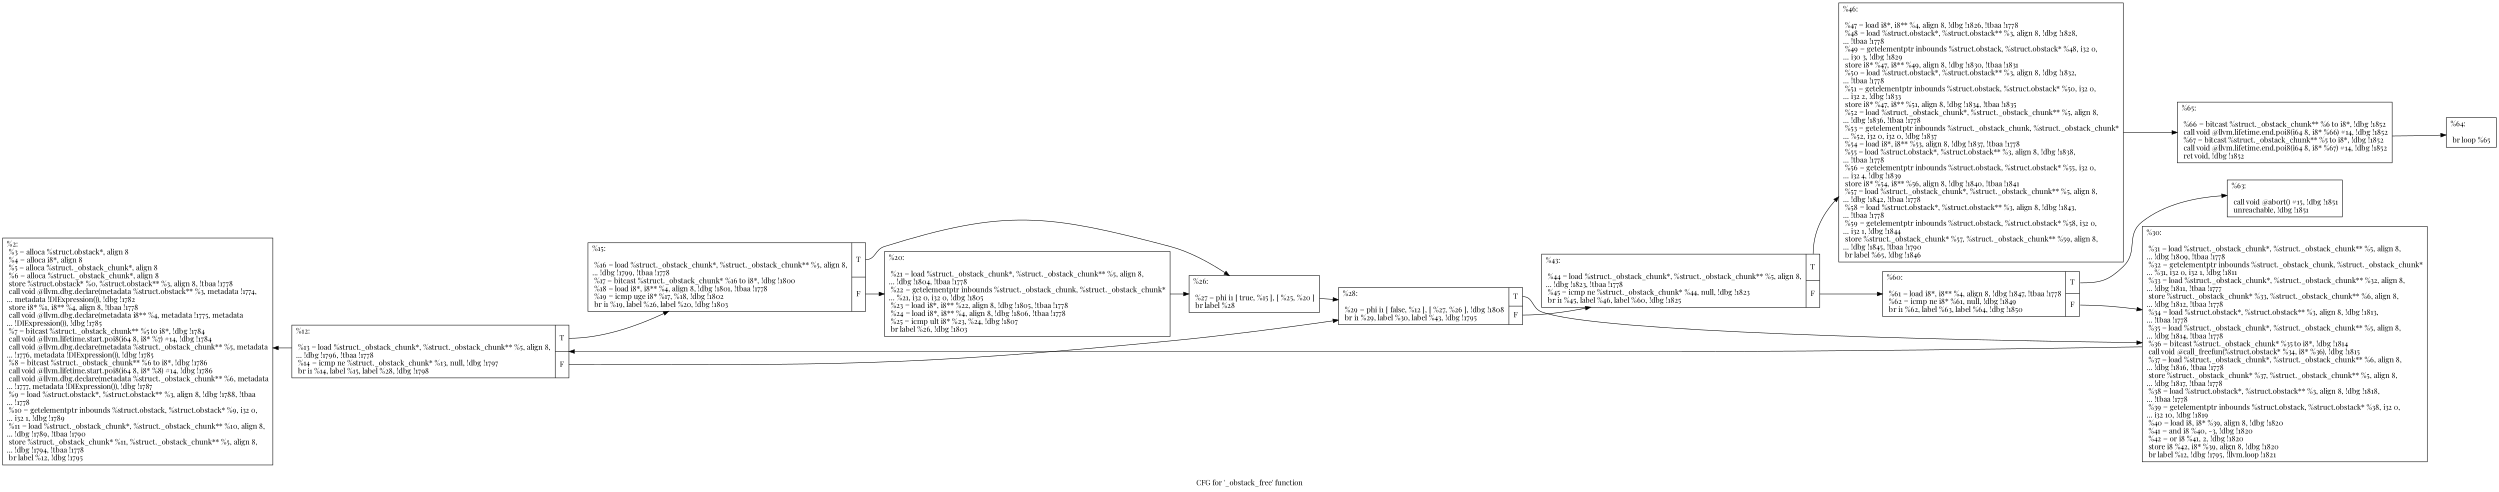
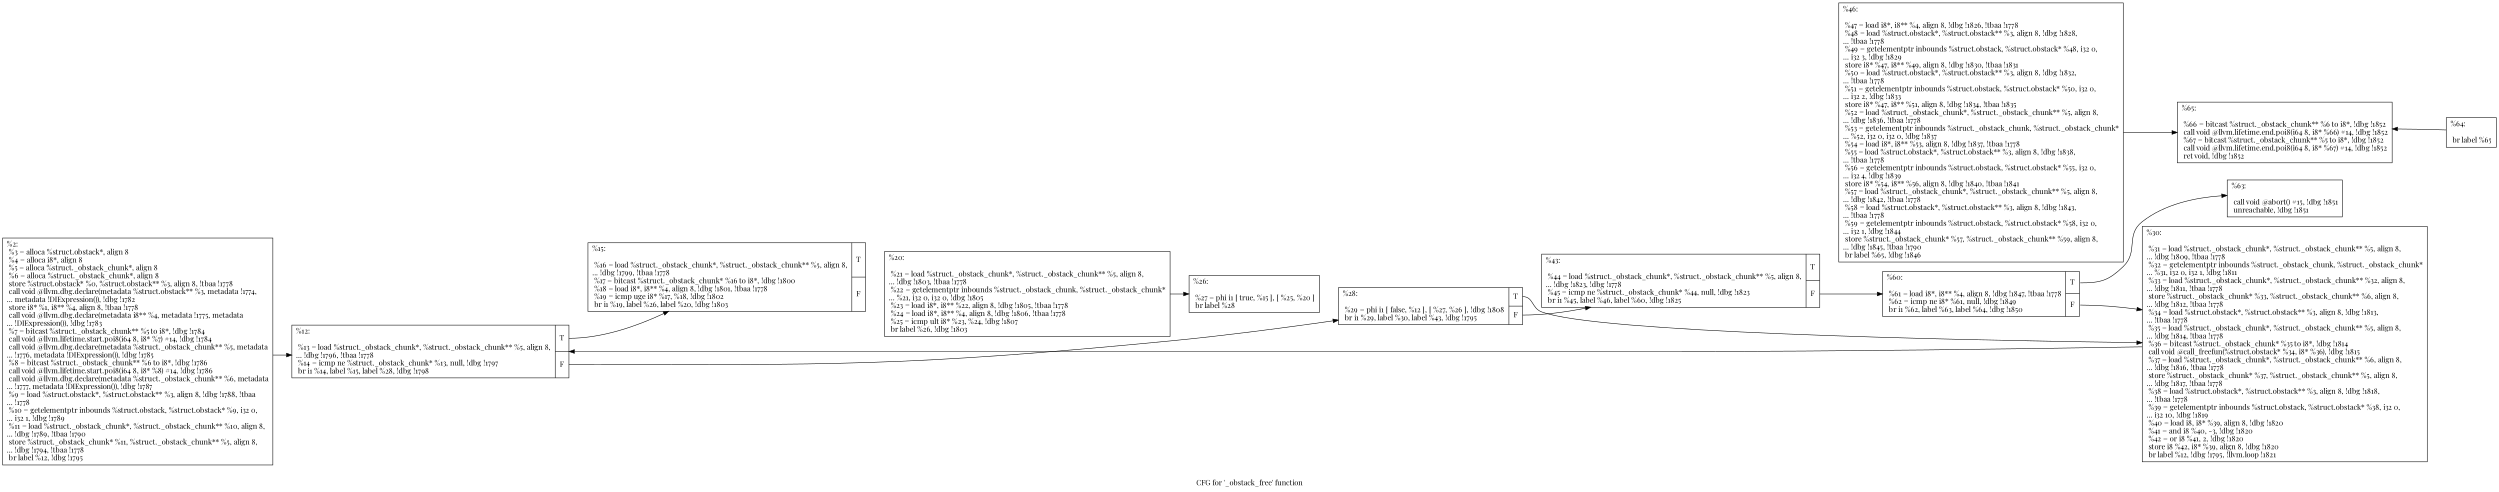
node "%46:": text "... i30 3, !dbg !1829" -> "... i32 3, !dbg !1829"
edge "%65:" -> "%64:": reversed
node "%64:": text "br loop %65" -> "br label %65"
edge "%15:" -> "%26:": removed
edge "%43:" -> "%46:": removed
node "%20:": text "... !dbg !1804, !tbaa !1778" -> "... !dbg !1803, !tbaa !1778"
node "%43:": text "... !dbg !1823, !tbaa !1778" -> "... !dbg !1823, !dbg !1778"
node "%30:": text "... !dbg !1811, !tbaa !1777" -> "... !dbg !1811, !tbaa !1778"
edge "%15:" -> "%20:": removed
edge "%26:" -> "%28:": removed
node "%2:": text "... !DIExpression()), !dbg !1785" -> "... !DIExpression()), !dbg !1783"
edge "%12:" -> "%2:": reversed
